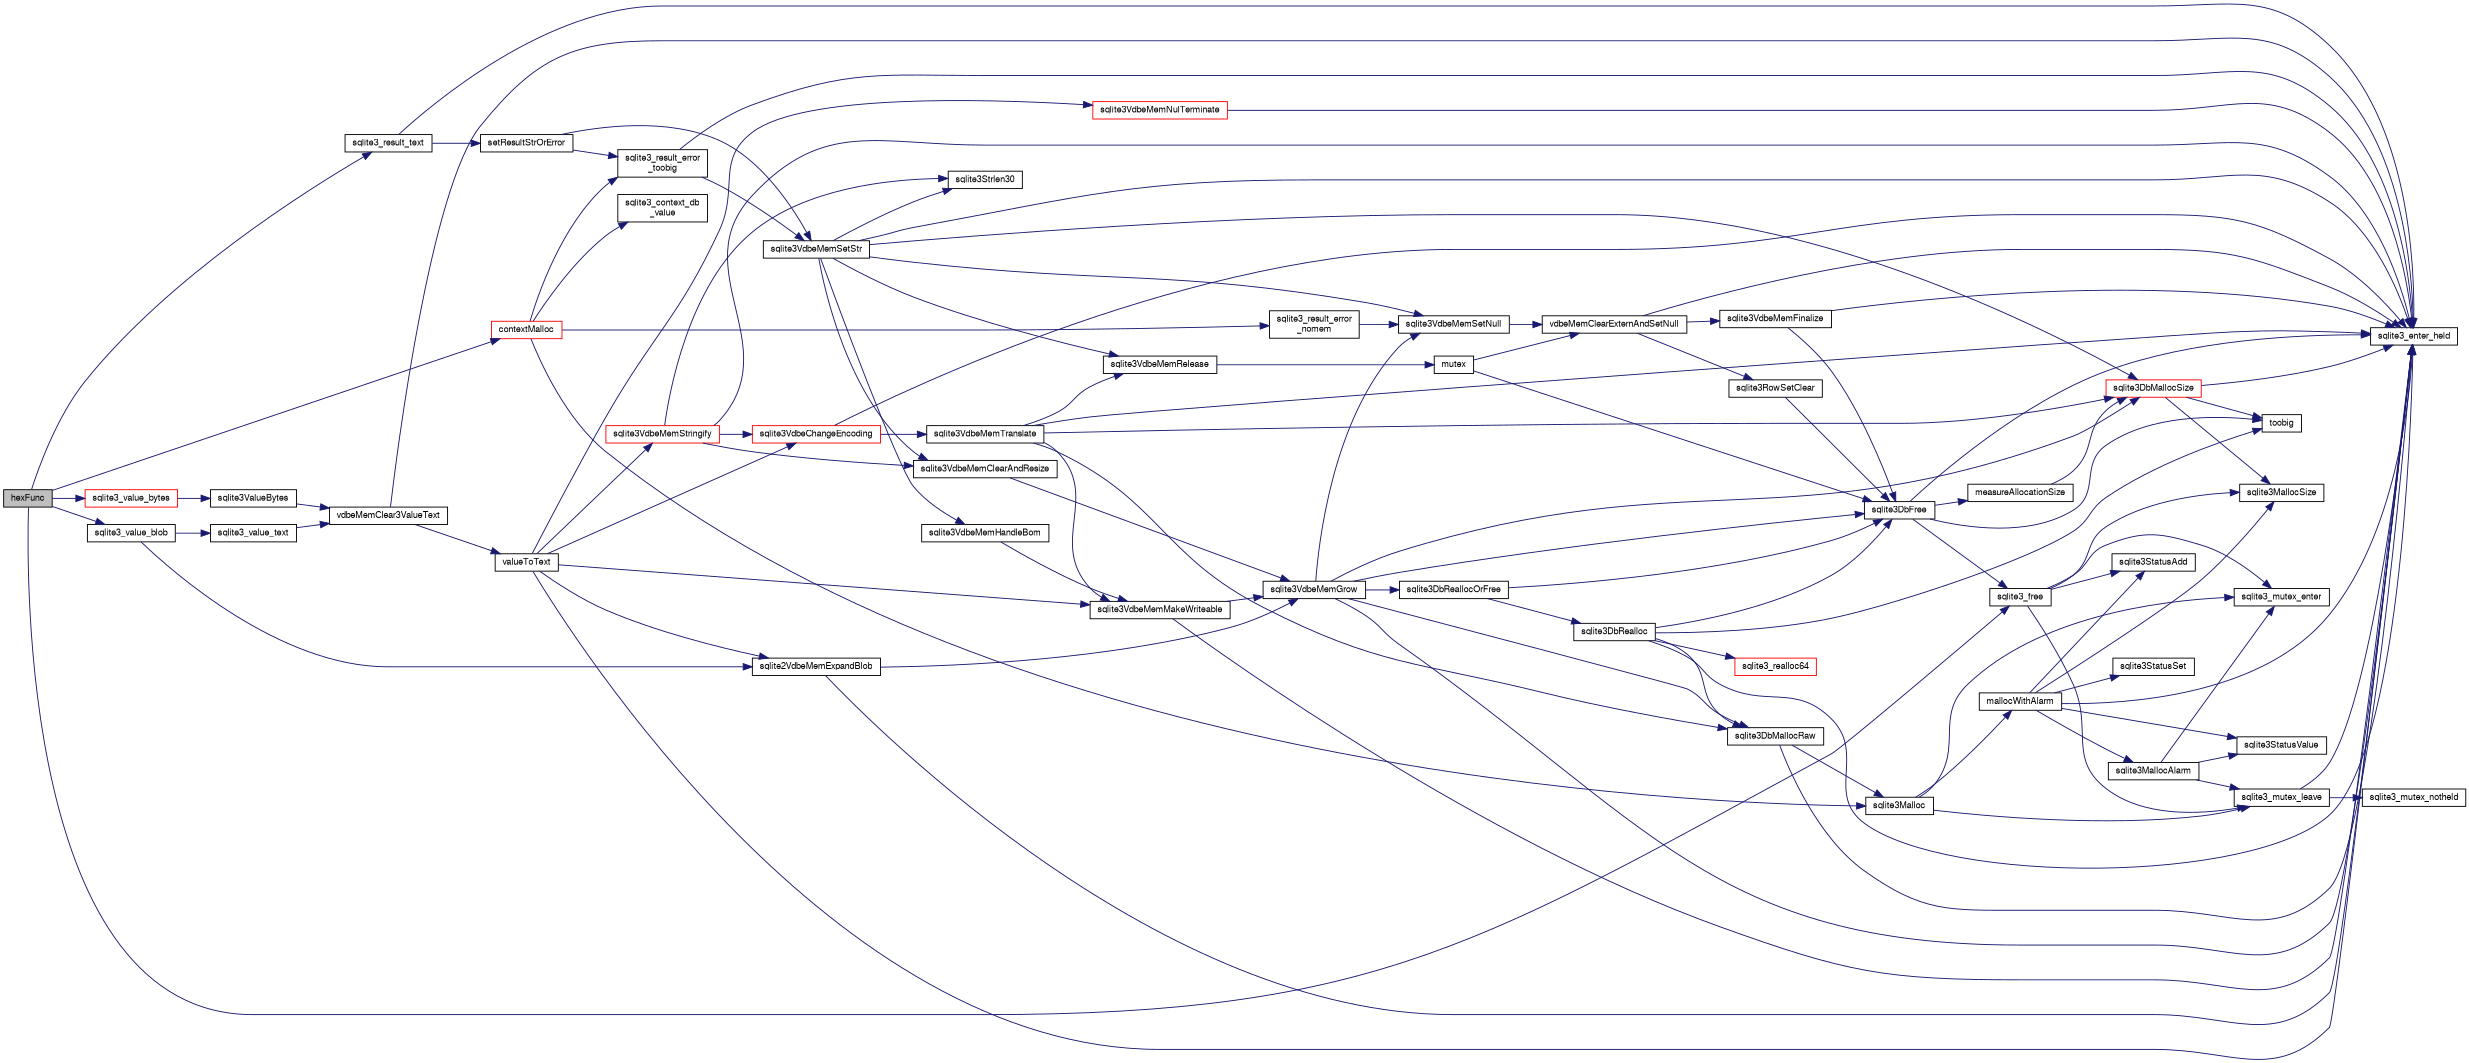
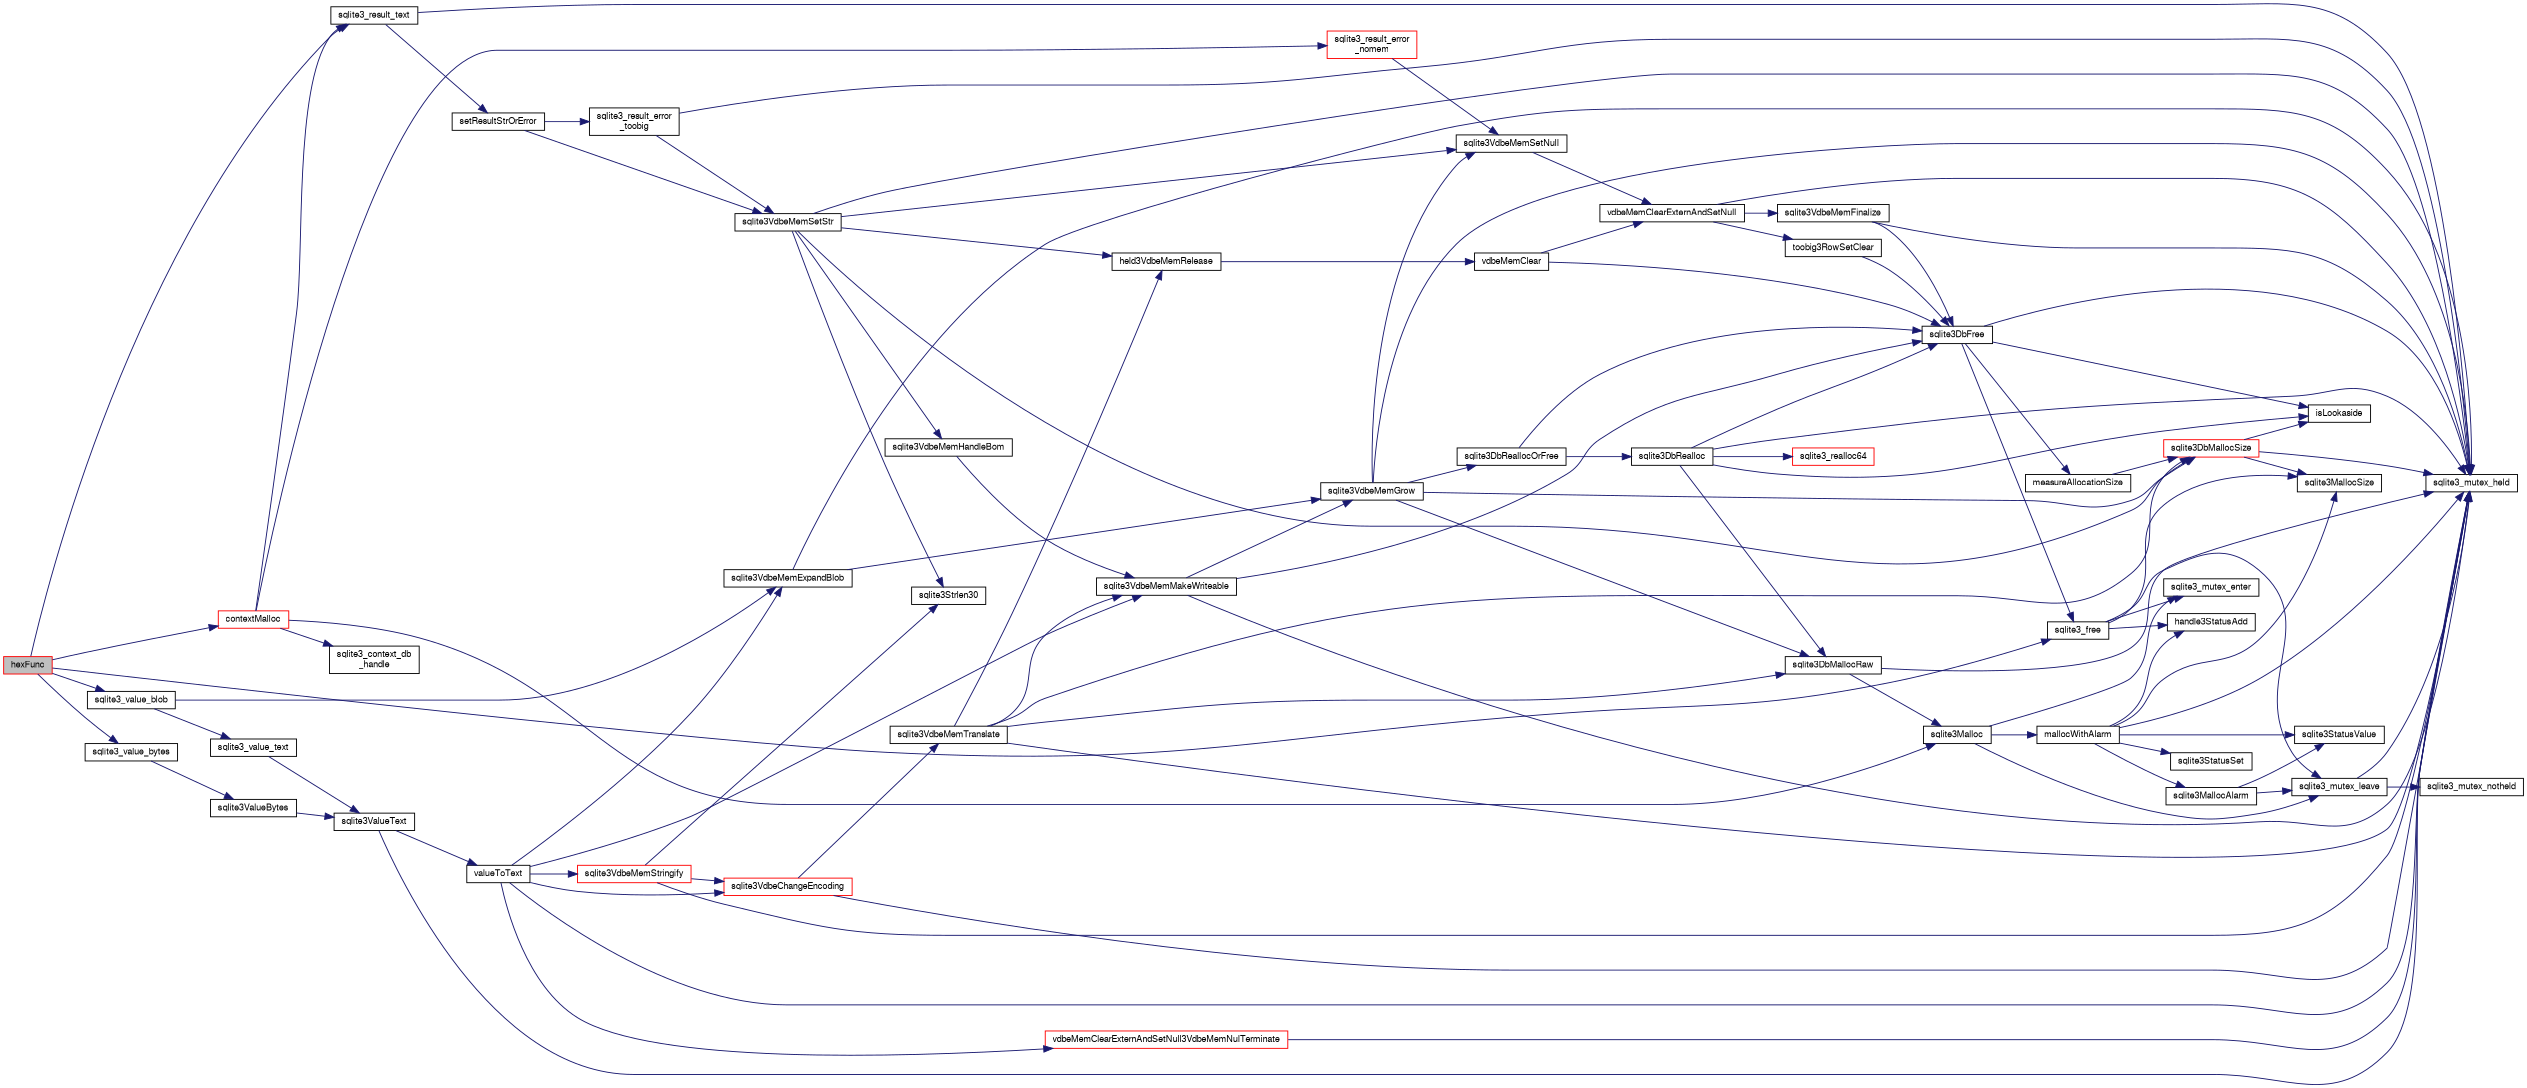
node "sqlite3VdbeMemNulTerminate": label "sqlite3VdbeMemNulTerminate" -> "vdbeMemClearExternAndSetNull3VdbeMemNulTerminate"
node "sqlite3_context_db _value": label "sqlite3_context_db _value" -> "sqlite3_context_db _handle"
edge "contextMalloc" -> "sqlite3_result_error _toobig": now "contextMalloc" -> "sqlite3_result_text"
node "sqlite3_result_error _nomem": color black -> red
node "sqlite3_enter_held": label "sqlite3_enter_held" -> "sqlite3_mutex_held"
node "sqlite3VdbeMemRelease": label "sqlite3VdbeMemRelease" -> "held3VdbeMemRelease"
node "mutex": label "mutex" -> "vdbeMemClear"
node "sqlite3RowSetClear": label "sqlite3RowSetClear" -> "toobig3RowSetClear"
node "toobig": label "toobig" -> "isLookaside"
node "sqlite3VdbeMemClearAndResize": removed
node "hexFunc": color black -> red
node "sqlite3_value_bytes": color red -> black
node "vdbeMemClear3ValueText": label "vdbeMemClear3ValueText" -> "sqlite3ValueText"
edge "sqlite3VdbeMemGrow" -> "sqlite3DbFree": now "sqlite3VdbeMemMakeWriteable" -> "sqlite3DbFree"
node "sqlite3StatusAdd": label "sqlite3StatusAdd" -> "handle3StatusAdd"
node "sqlite2VdbeMemExpandBlob": label "sqlite2VdbeMemExpandBlob" -> "sqlite3VdbeMemExpandBlob"
edge "sqlite3MallocAlarm" -> "sqlite3_mutex_enter": removed
